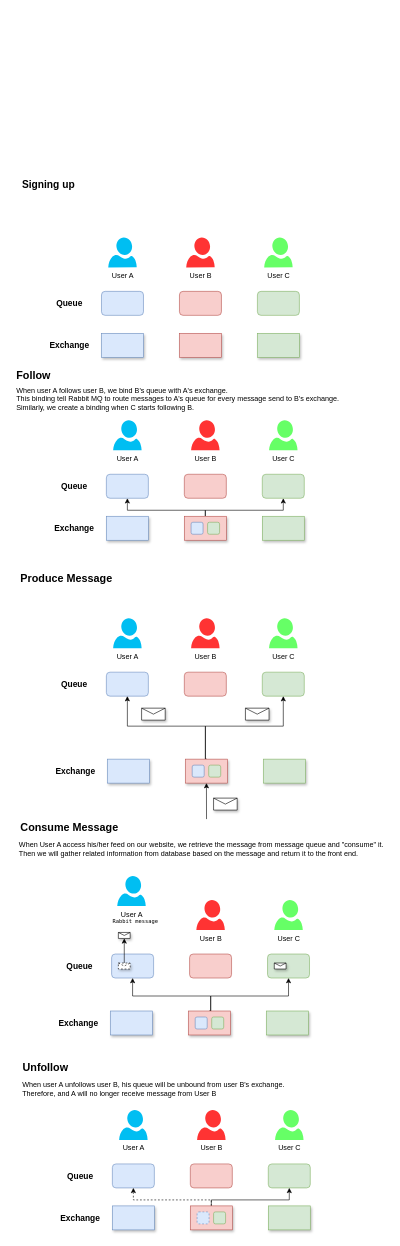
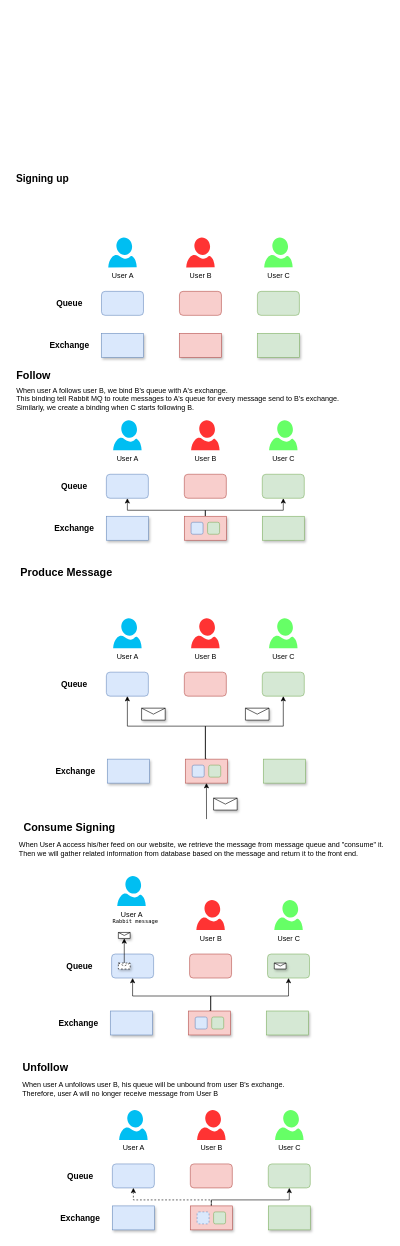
node "Signing up": moved (48, 183) -> (42, 177)
node "Produce Message": moved (66, 579) -> (66, 573)
node "Consume Message": label "Consume Message" -> "Consume Signing"
node "When user A unfollows user B, his queue will be unbound from user B's exchange. Therefore, and A will no longer receive message from User B": label "When user A unfollows user B, his queue will be unbound from user B's exchange. Therefore, and A will no longer receive message from User B" -> "When user A unfollows user B, his queue will be unbound from user B's exchange. Therefore, user A will no longer receive message from User B"
